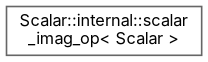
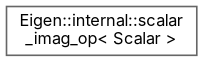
node "Scalar::internal::scalar _imag_op< Scalar >": label "Scalar::internal::scalar _imag_op< Scalar >" -> "Eigen::internal::scalar _imag_op< Scalar >"
